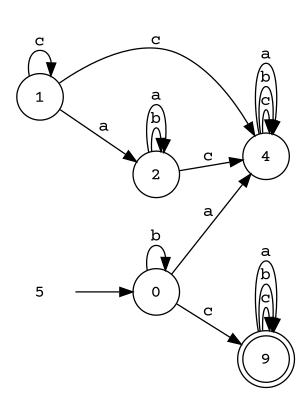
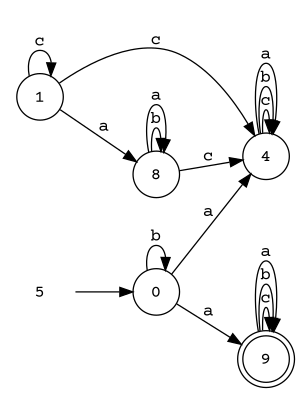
node "2": label "2" -> "8"
edge "0" -> "9": label "c" -> "a"
